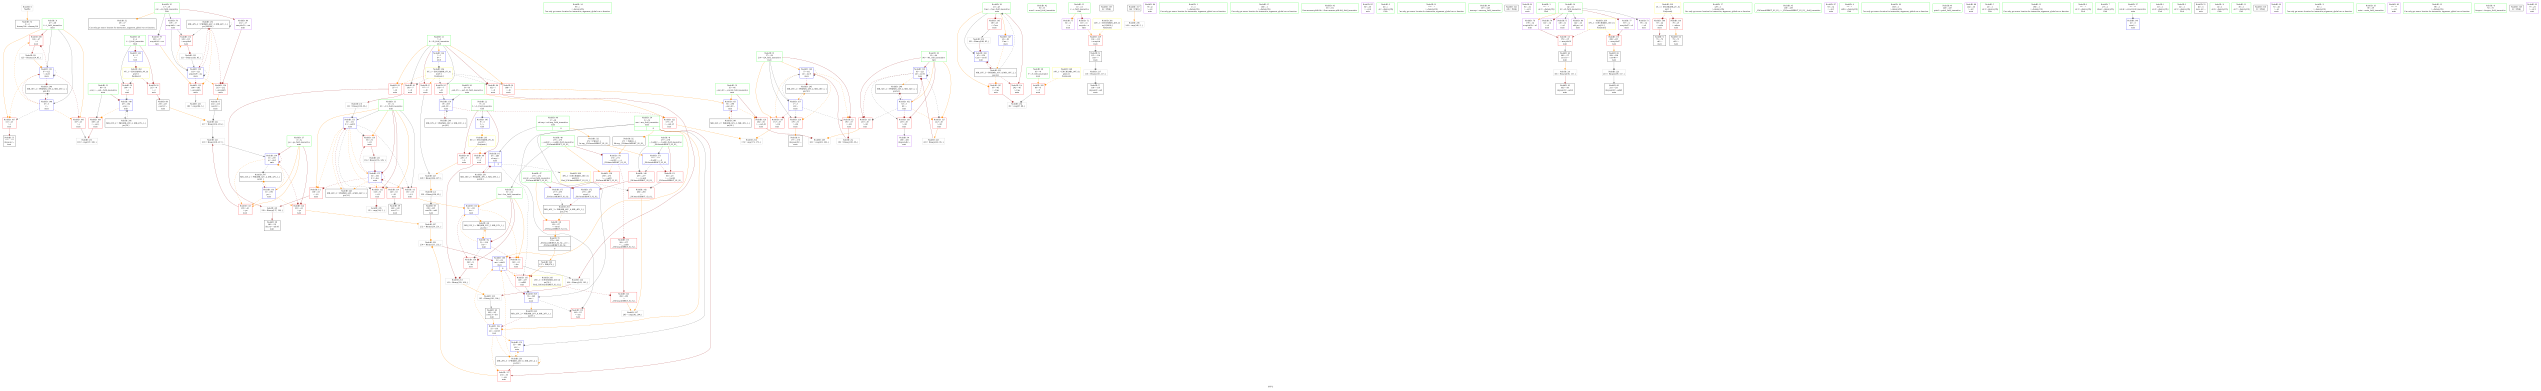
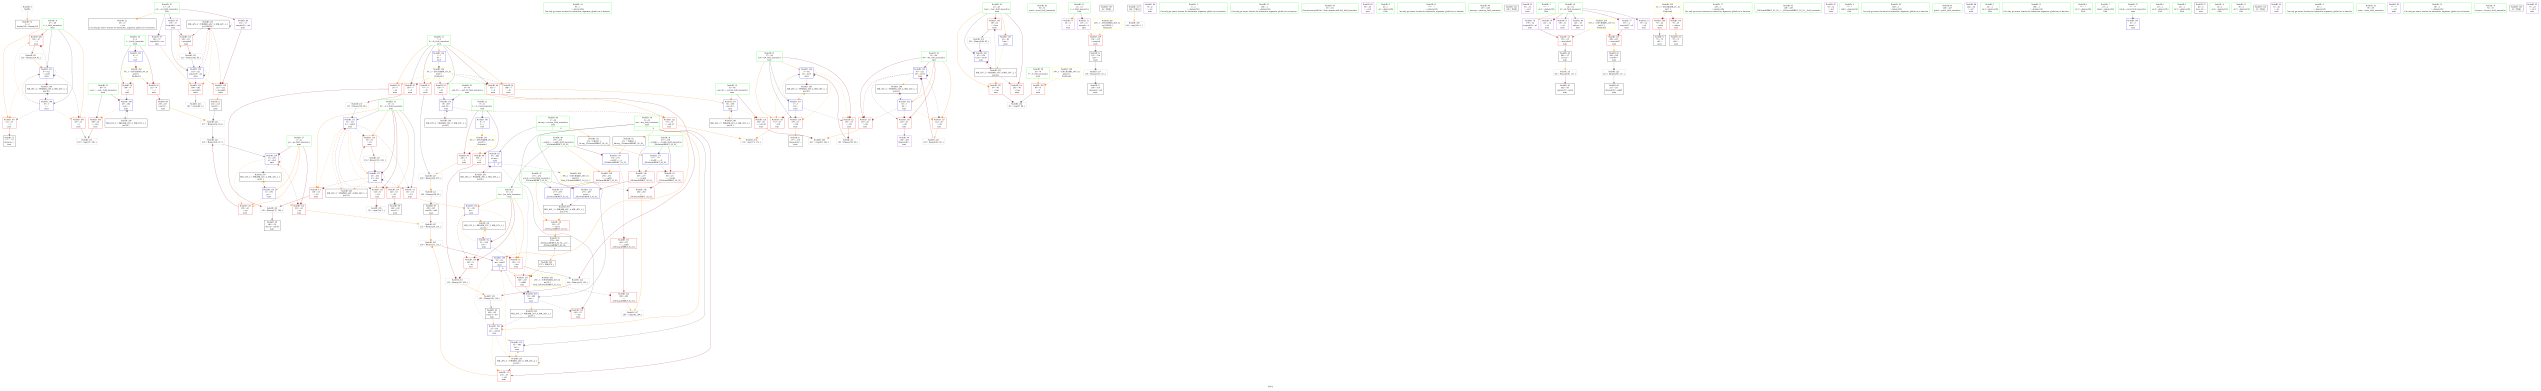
edge "NodeID: 239" -> "NodeID: 29": now "NodeID: 239" -> "NodeID: 105"
